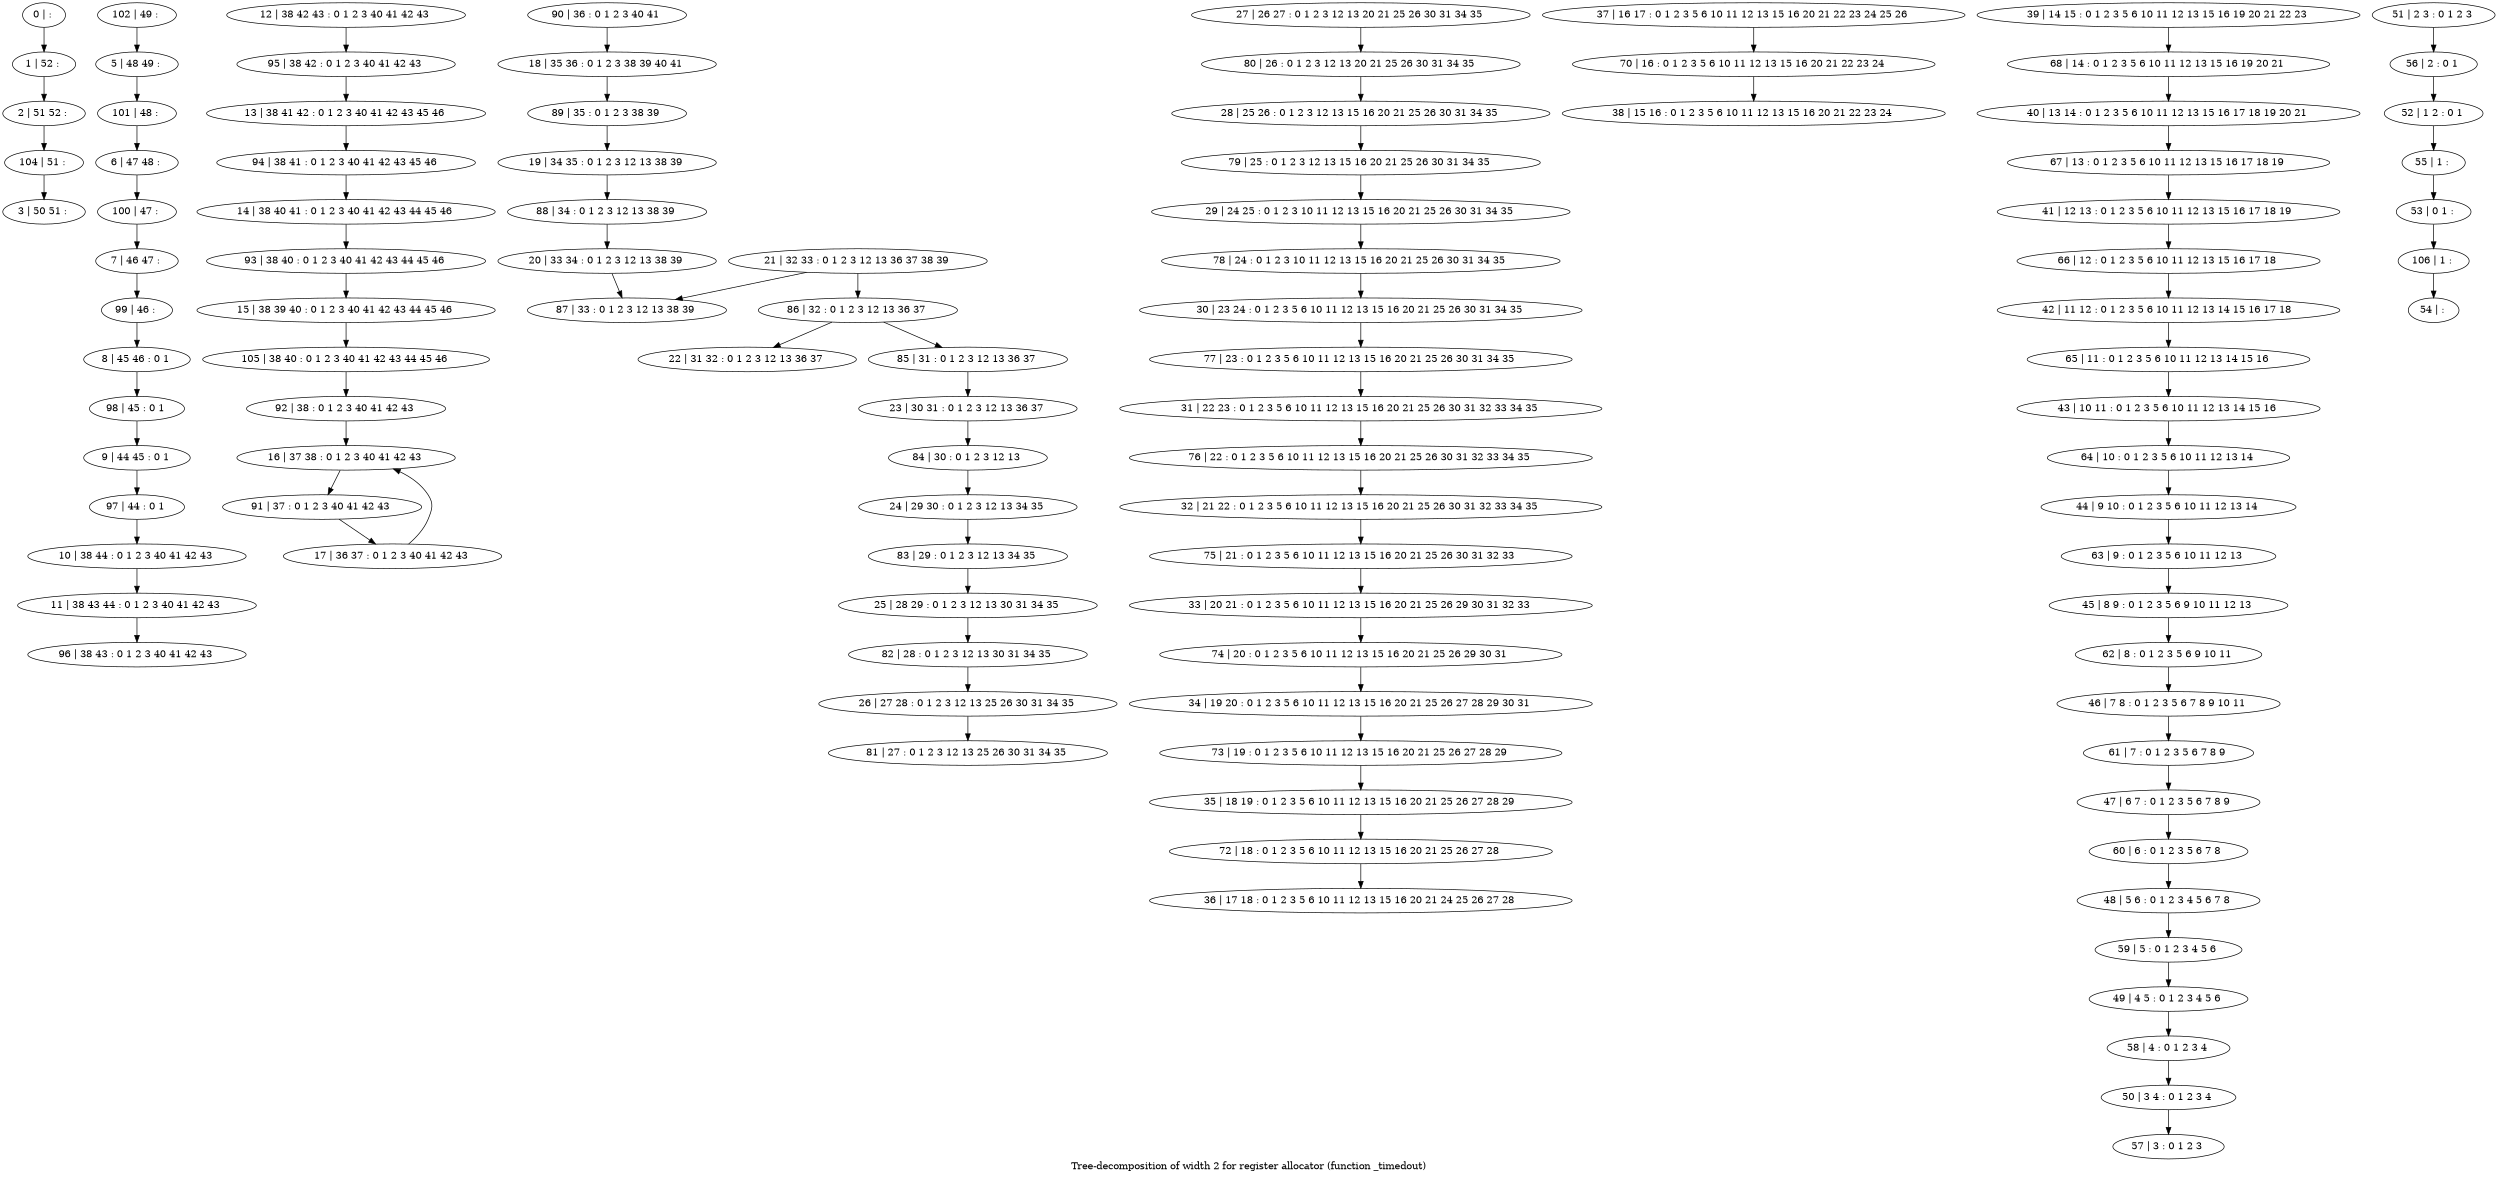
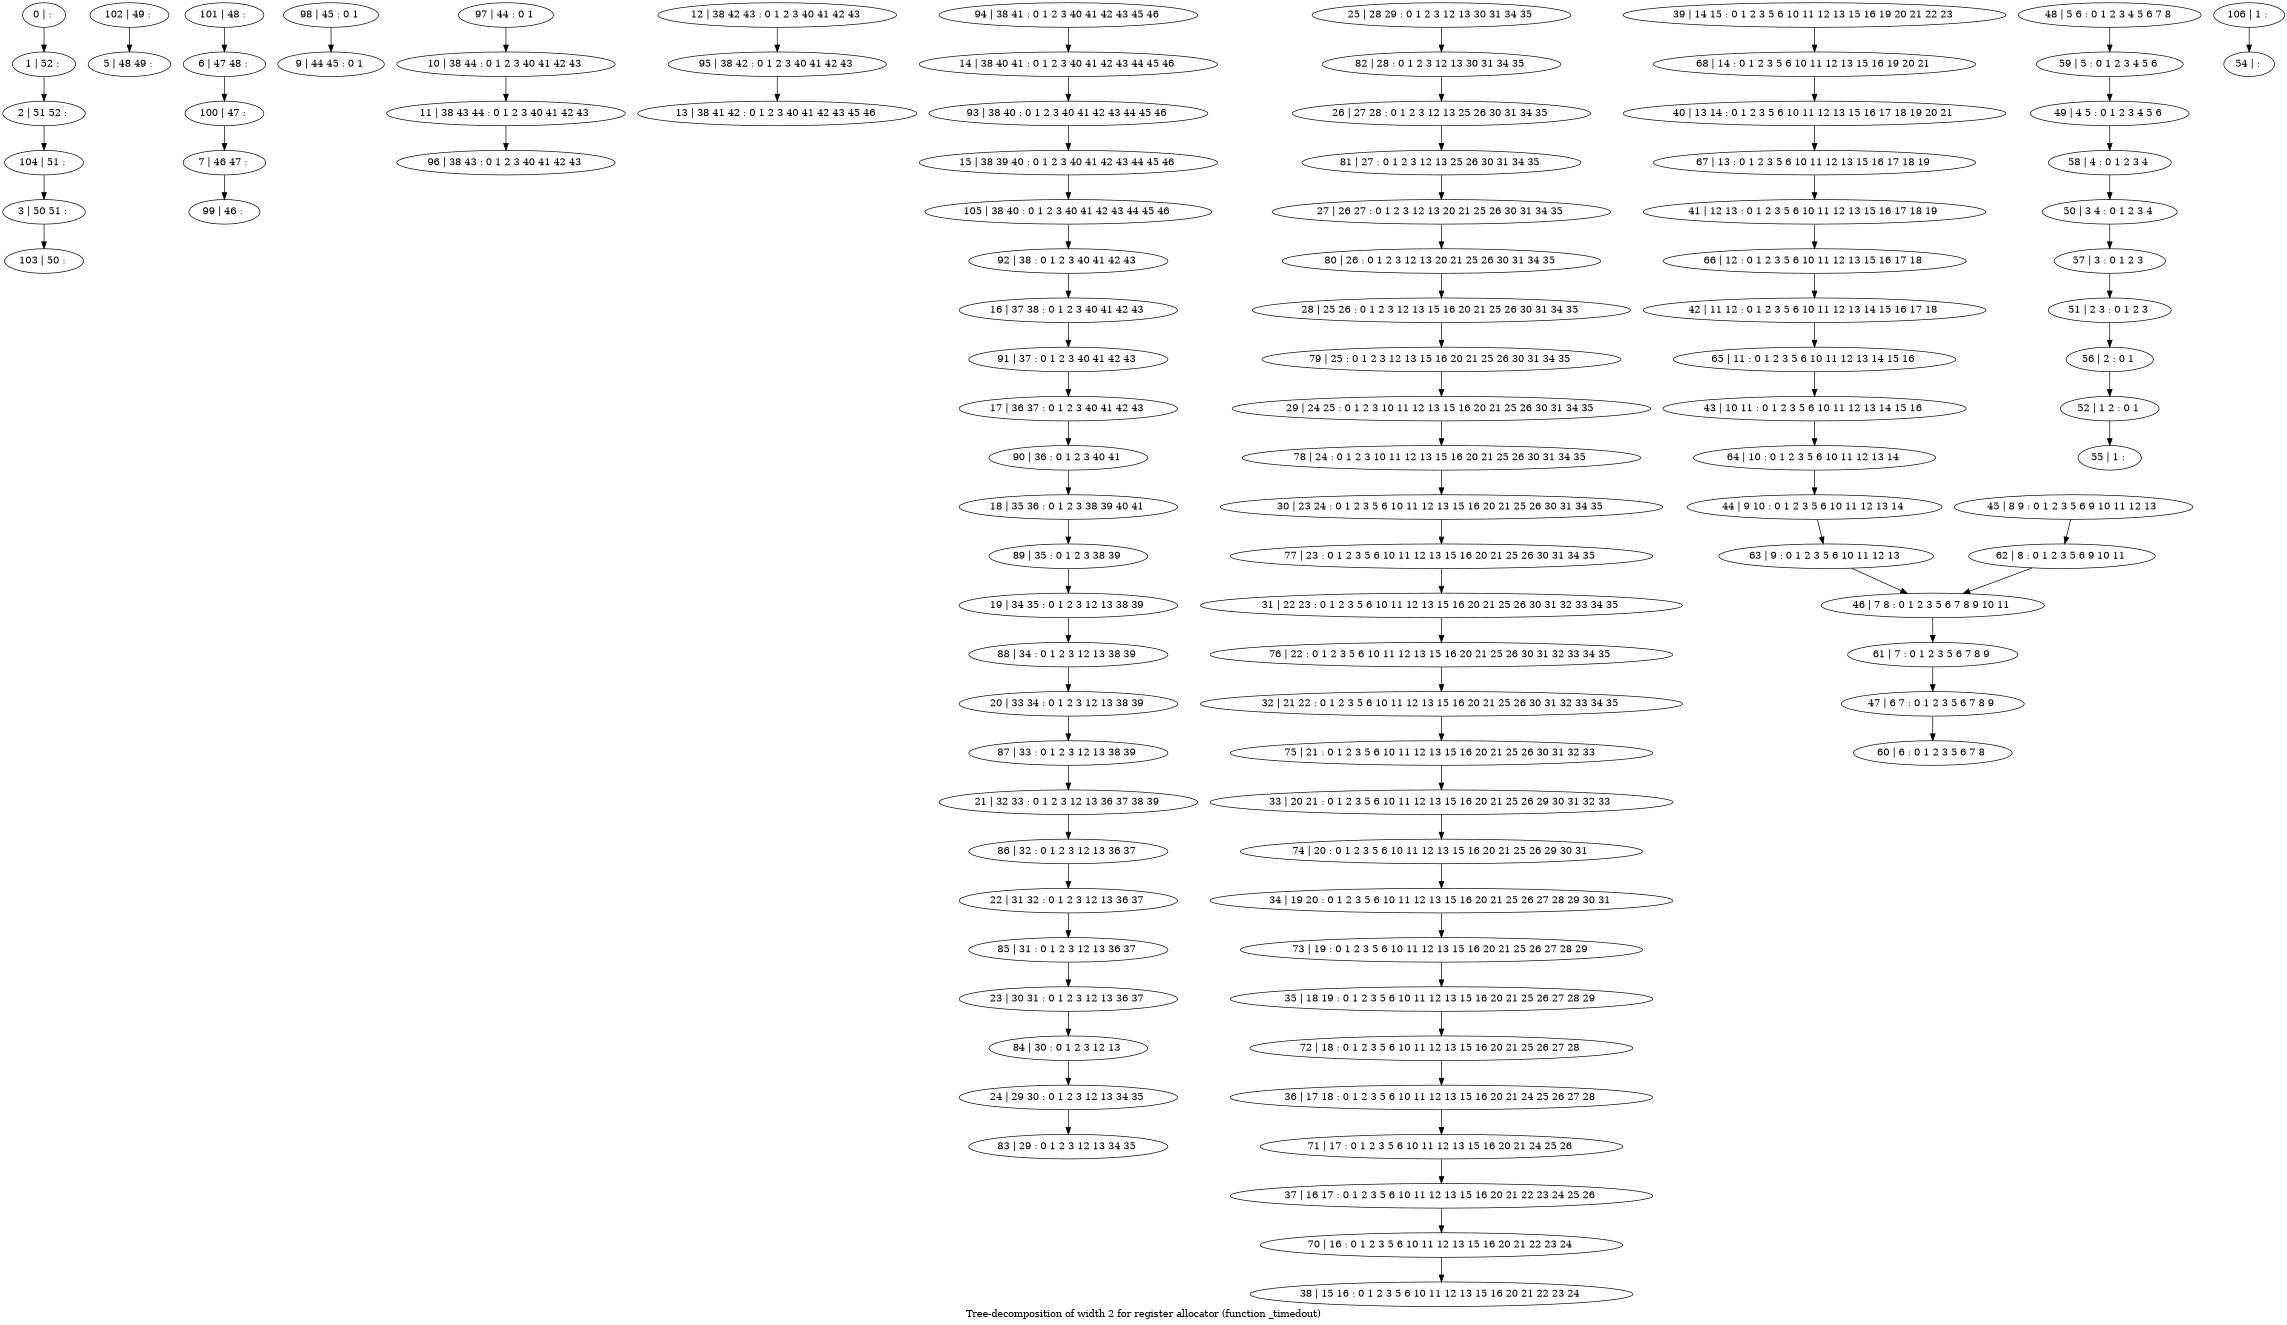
edge "5 | 48 49 :" -> "101 | 48 :": removed
edge "13 | 38 41 42 : 0 1 2 3 40 41 42 43 45 46" -> "94 | 38 41 : 0 1 2 3 40 41 42 43 45 46": removed
edge "81 | 27 : 0 1 2 3 12 13 25 26 30 31 34 35" -> "27 | 26 27 : 0 1 2 3 12 13 20 21 25 26 30 31 34 35": added
node "53 | 0 1 :": removed
node "103 | 50 :": added
edge "57 | 3 : 0 1 2 3" -> "51 | 2 3 : 0 1 2 3": added
edge "21 | 32 33 : 0 1 2 3 12 13 36 37 38 39" -> "87 | 33 : 0 1 2 3 12 13 38 39": reversed
edge "86 | 32 : 0 1 2 3 12 13 36 37" -> "85 | 31 : 0 1 2 3 12 13 36 37": now "22 | 31 32 : 0 1 2 3 12 13 36 37" -> "85 | 31 : 0 1 2 3 12 13 36 37"
node "8 | 45 46 : 0 1": removed
edge "9 | 44 45 : 0 1" -> "97 | 44 : 0 1": removed
edge "17 | 36 37 : 0 1 2 3 40 41 42 43" -> "16 | 37 38 : 0 1 2 3 40 41 42 43": now "17 | 36 37 : 0 1 2 3 40 41 42 43" -> "90 | 36 : 0 1 2 3 40 41"
edge "83 | 29 : 0 1 2 3 12 13 34 35" -> "25 | 28 29 : 0 1 2 3 12 13 30 31 34 35": removed
edge "63 | 9 : 0 1 2 3 5 6 10 11 12 13" -> "45 | 8 9 : 0 1 2 3 5 6 9 10 11 12 13": now "63 | 9 : 0 1 2 3 5 6 10 11 12 13" -> "46 | 7 8 : 0 1 2 3 5 6 7 8 9 10 11"
edge "60 | 6 : 0 1 2 3 5 6 7 8" -> "48 | 5 6 : 0 1 2 3 4 5 6 7 8": removed
node "71 | 17 : 0 1 2 3 5 6 10 11 12 13 15 16 20 21 24 25 26": added
